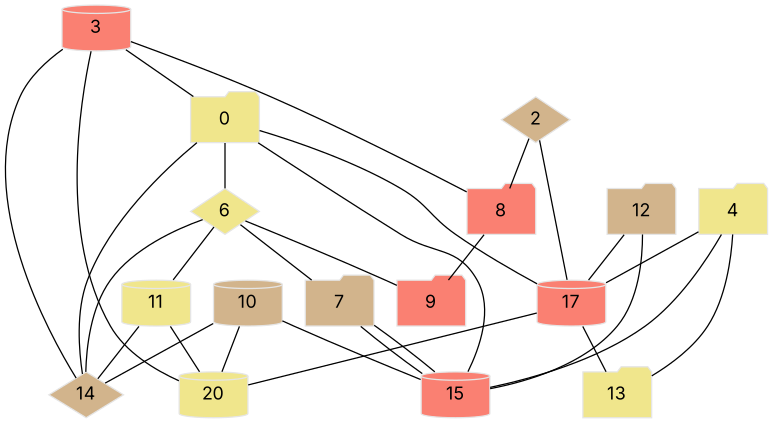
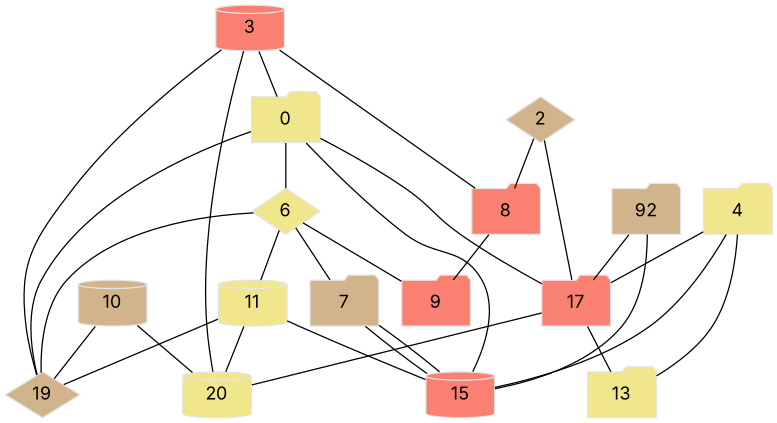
node "12": label "12" -> "92"
node "17": shape cylinder -> folder
edge "10" -- "15": now "11" -- "15"
node "14": label "14" -> "19"
